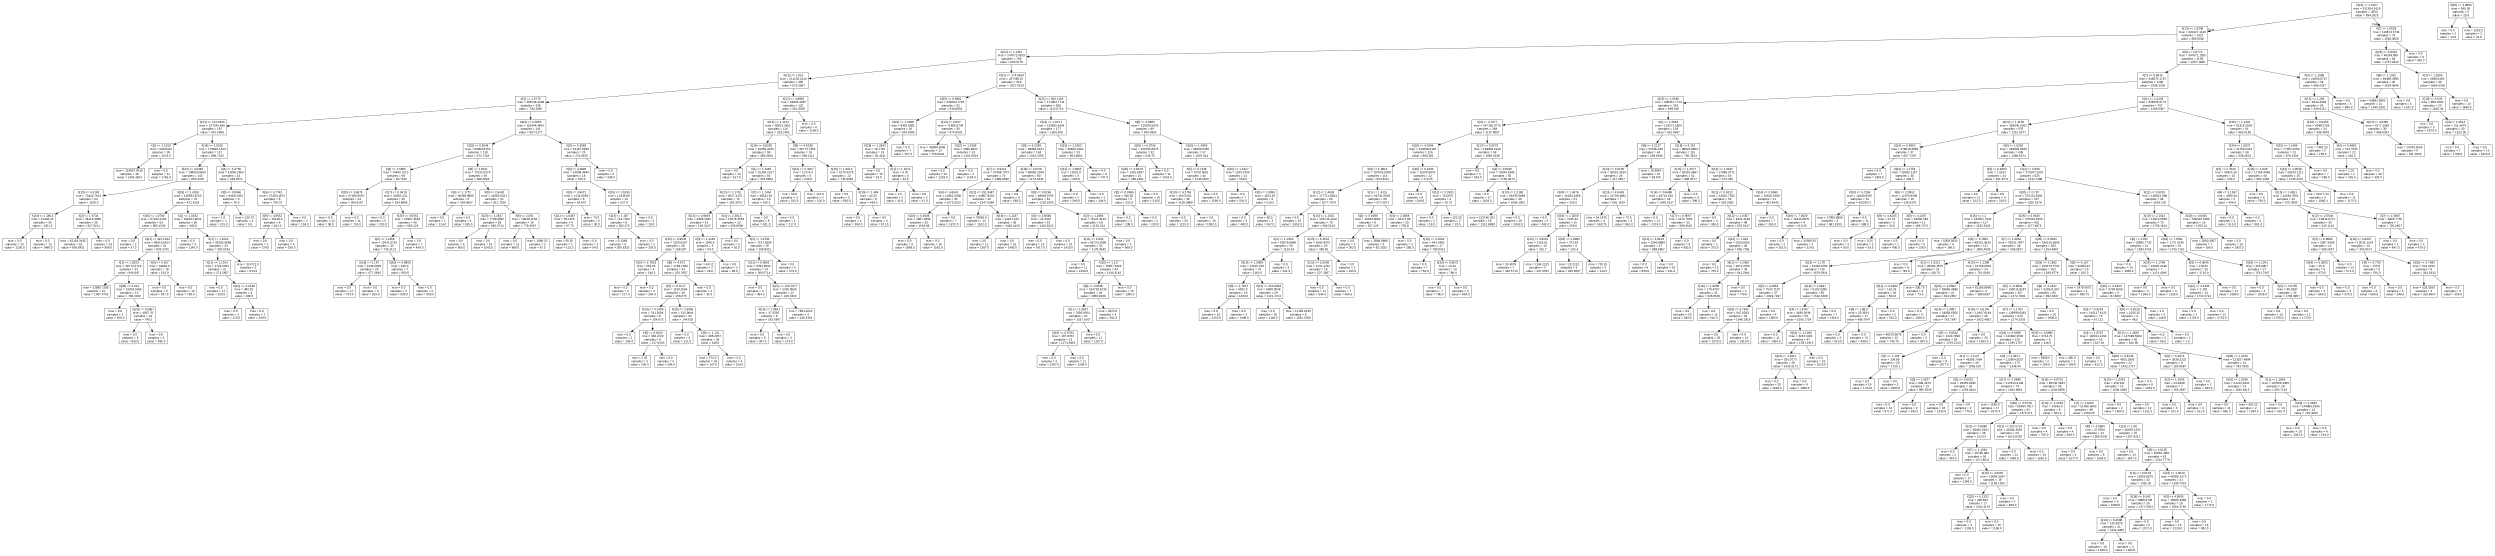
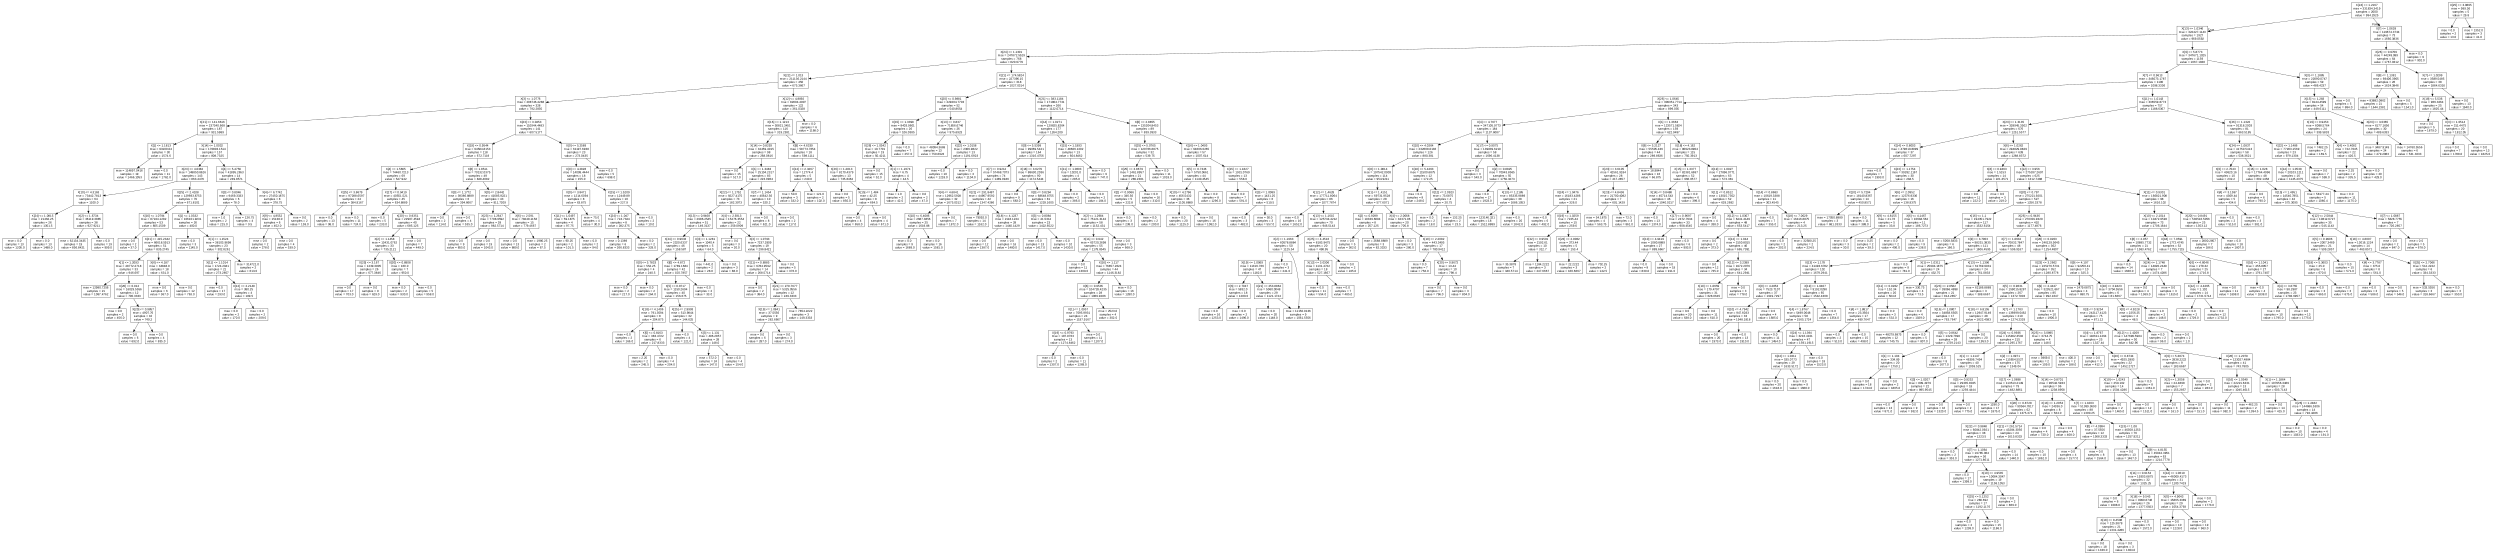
node "mse = 3487.9149 samples = 24 value = 479.2083": added
edge "X[2] <= 1.1963 mse = 60578.8884 samples = 50 value = 1125.54" -> "X[19] <= 1.0069 mse = 11316.766 samples = 47 value = 1182.0": now "X[2] <= 1.1963 mse = 60578.8884 samples = 50 value = 1125.54" -> "mse = 11150.9136 samples = 9 value = 1061.5556"
